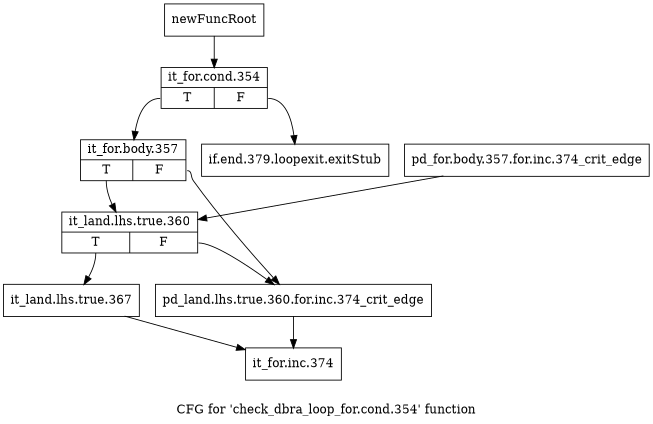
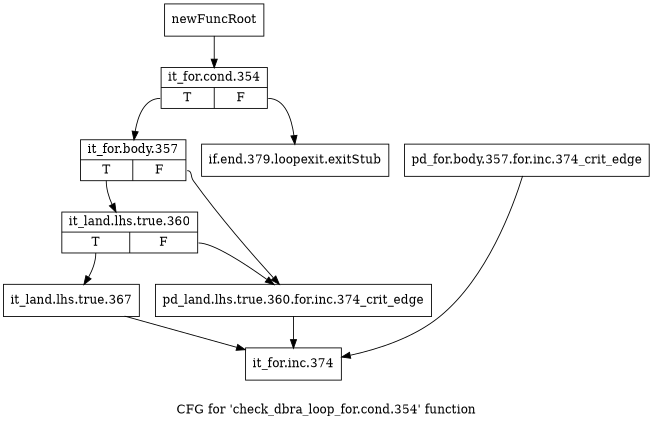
edge "pd_for.body.357.for.inc.374_crit_edge" -> "it_land.lhs.true.360": now "pd_for.body.357.for.inc.374_crit_edge" -> "it_for.inc.374"
